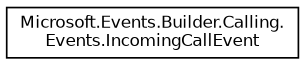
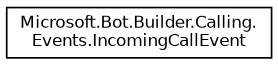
node "Microsoft.Events.Builder.Calling. Events.IncomingCallEvent": label "Microsoft.Events.Builder.Calling. Events.IncomingCallEvent" -> "Microsoft.Bot.Builder.Calling. Events.IncomingCallEvent"
